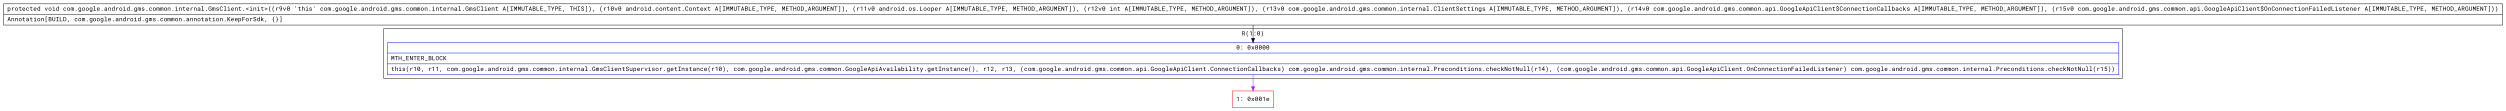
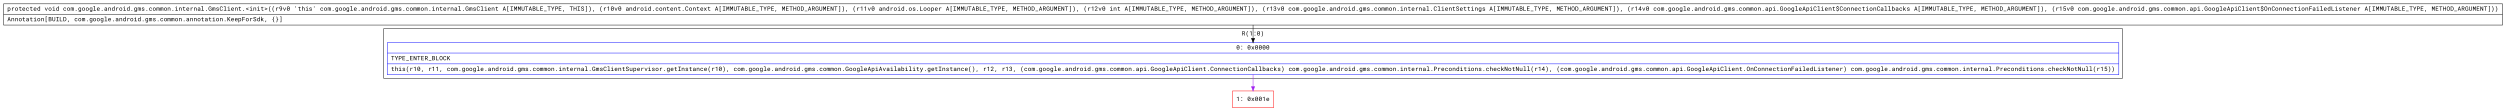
node "0: 0x0000": text "MTH_ENTER_BLOCK" -> "TYPE_ENTER_BLOCK"
